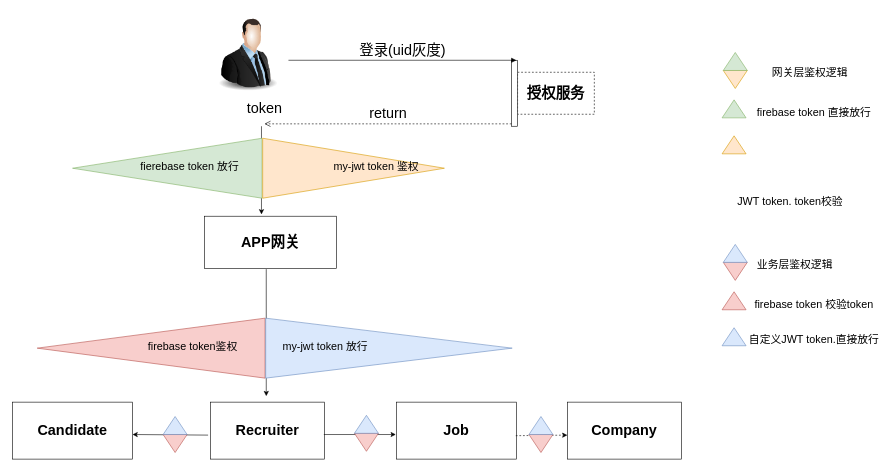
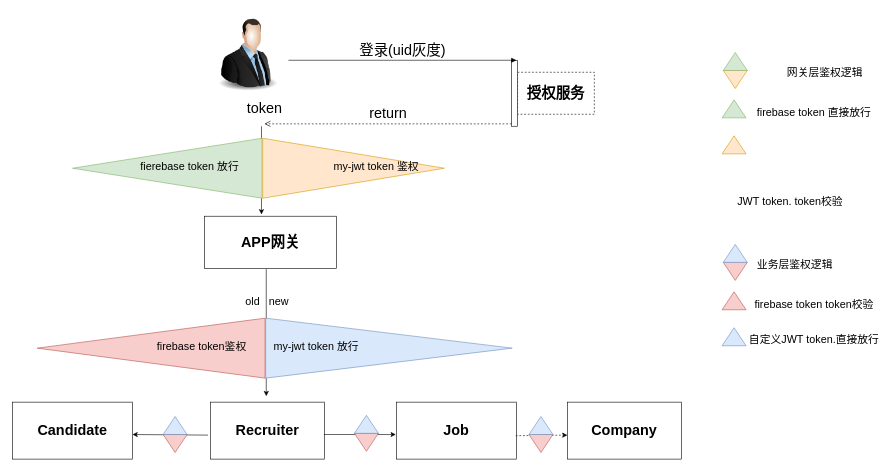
node "网关层鉴权逻辑": moved (810, 72) -> (825, 72)
node "old new": added
node "firebase token 校验token": label "firebase token 校验token" -> "firebase token token校验"
node "firebase token鉴权": moved (192, 347) -> (201, 347)
node "my-jwt token 放行": moved (325, 347) -> (316, 347)
